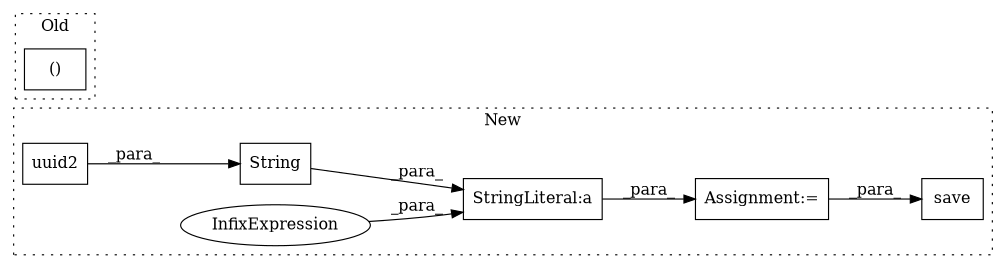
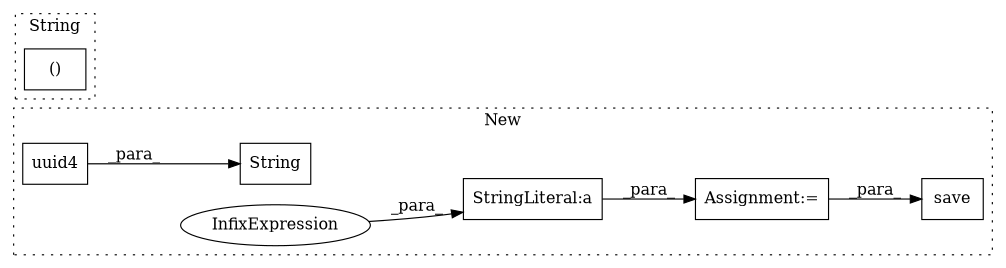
cluster "Old": label "Old" -> "String"
node "uuid2": label "uuid2" -> "uuid4"
edge "String" -> "StringLiteral:a": removed, label "_para_"
